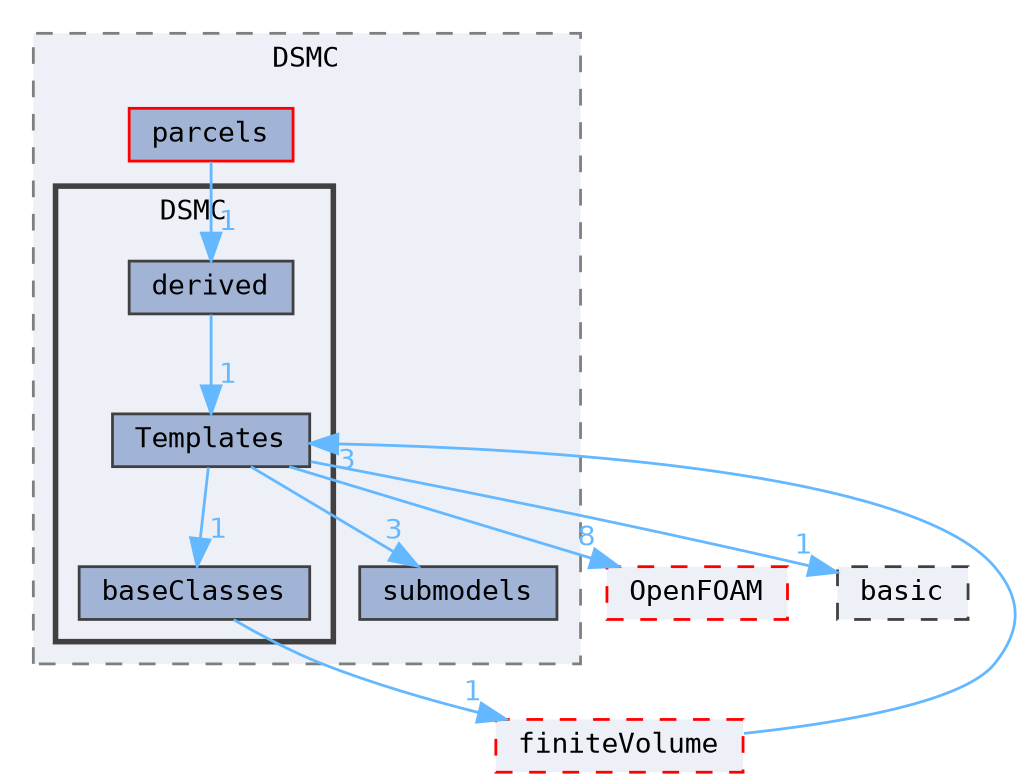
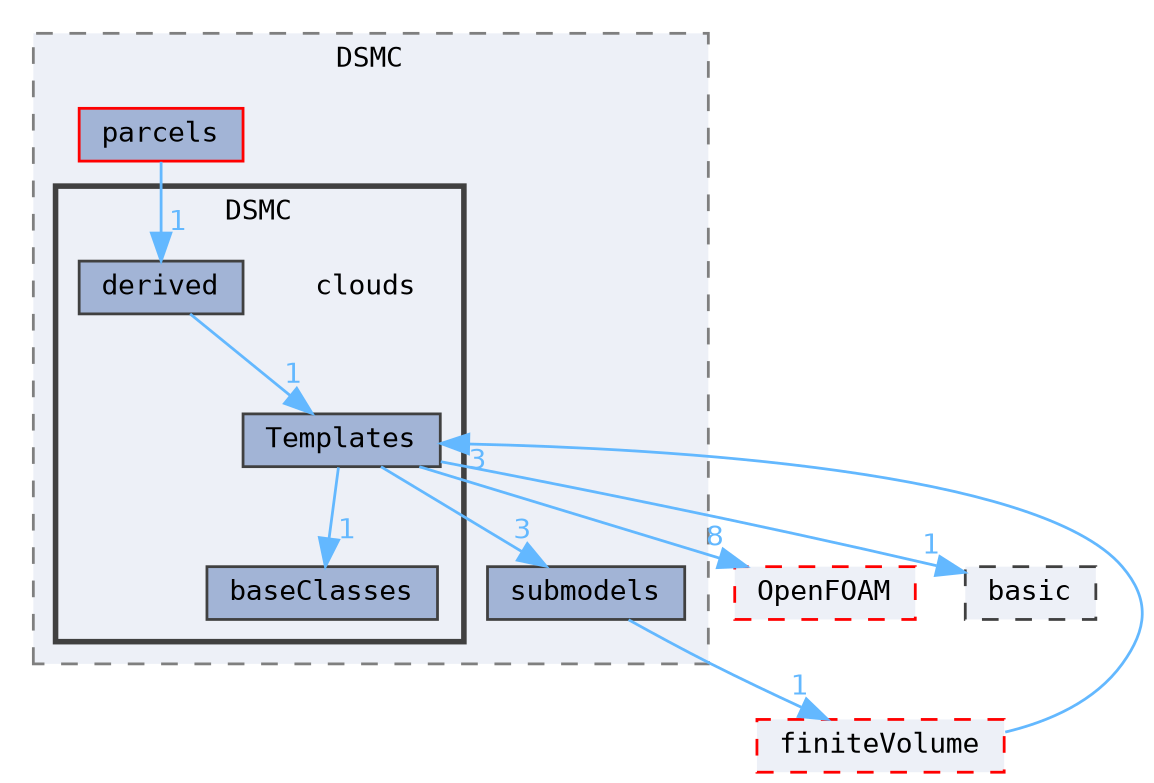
node "clouds": added
edge "baseClasses" -> "finiteVolume": now "submodels" -> "finiteVolume"
